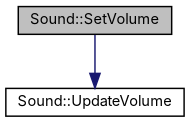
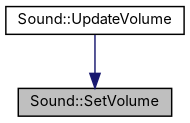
edge "Sound::SetVolume" -> "Sound::UpdateVolume": reversed
